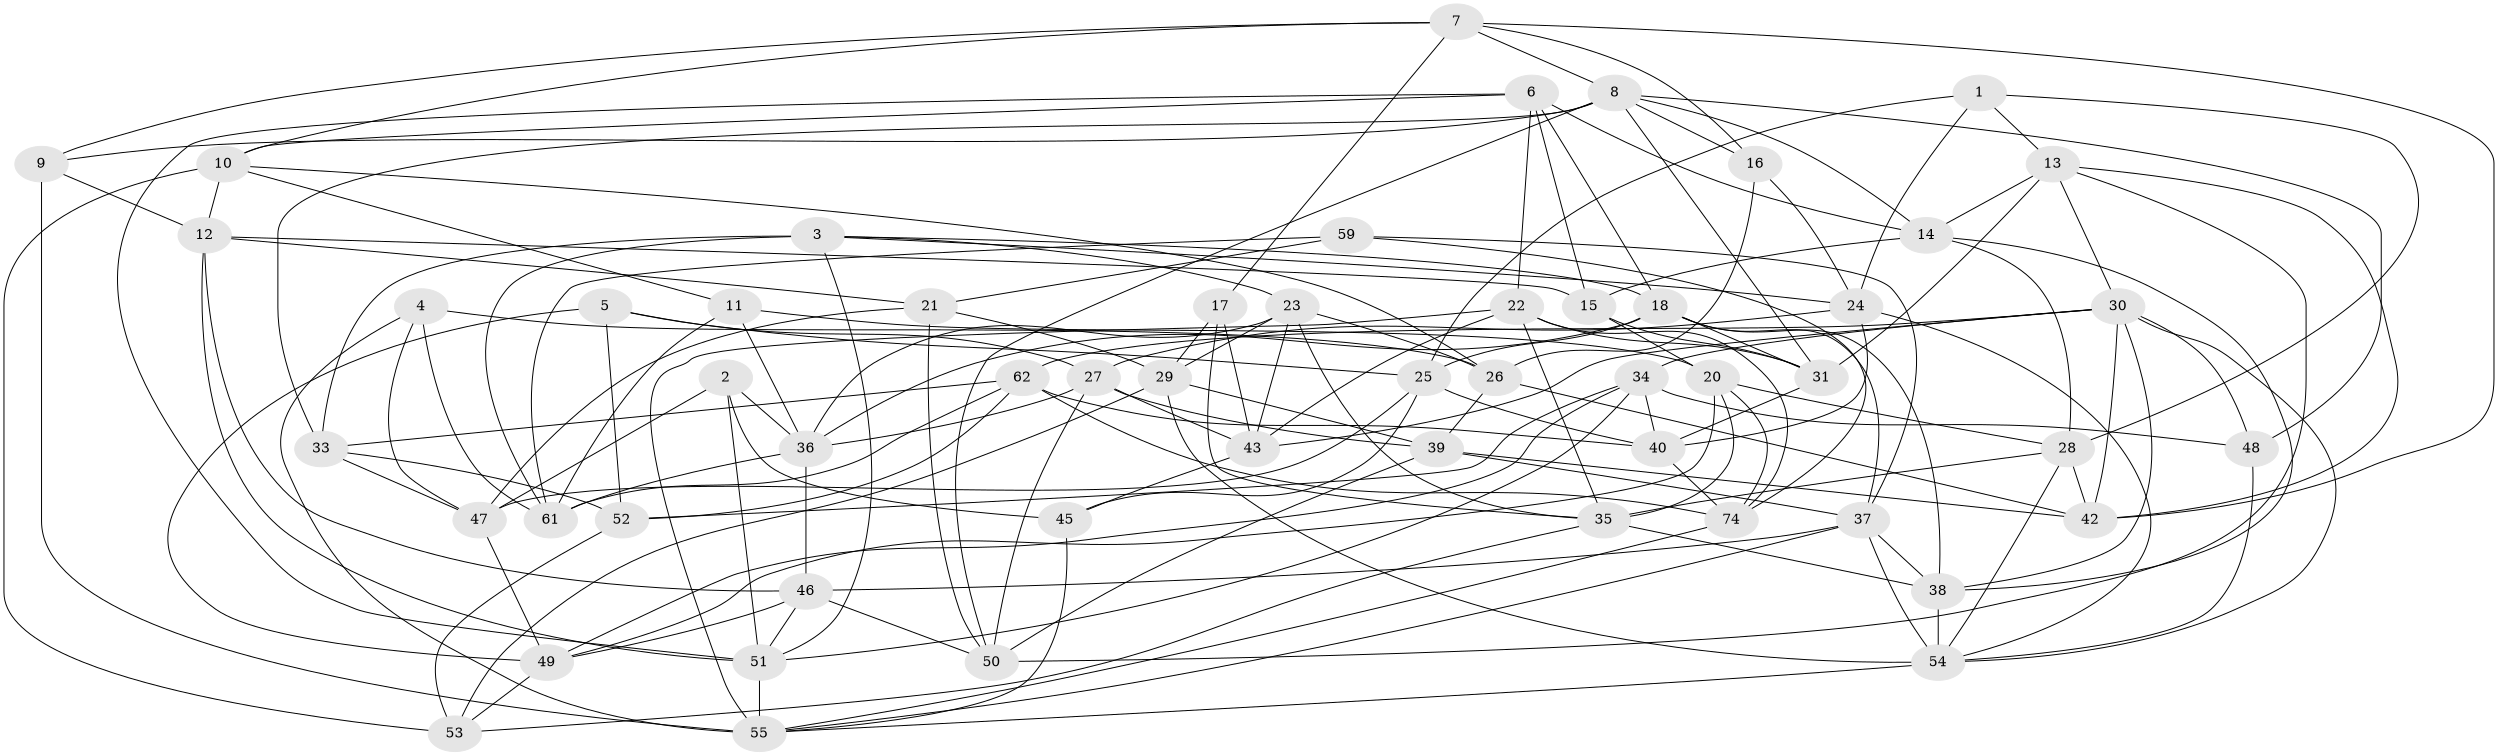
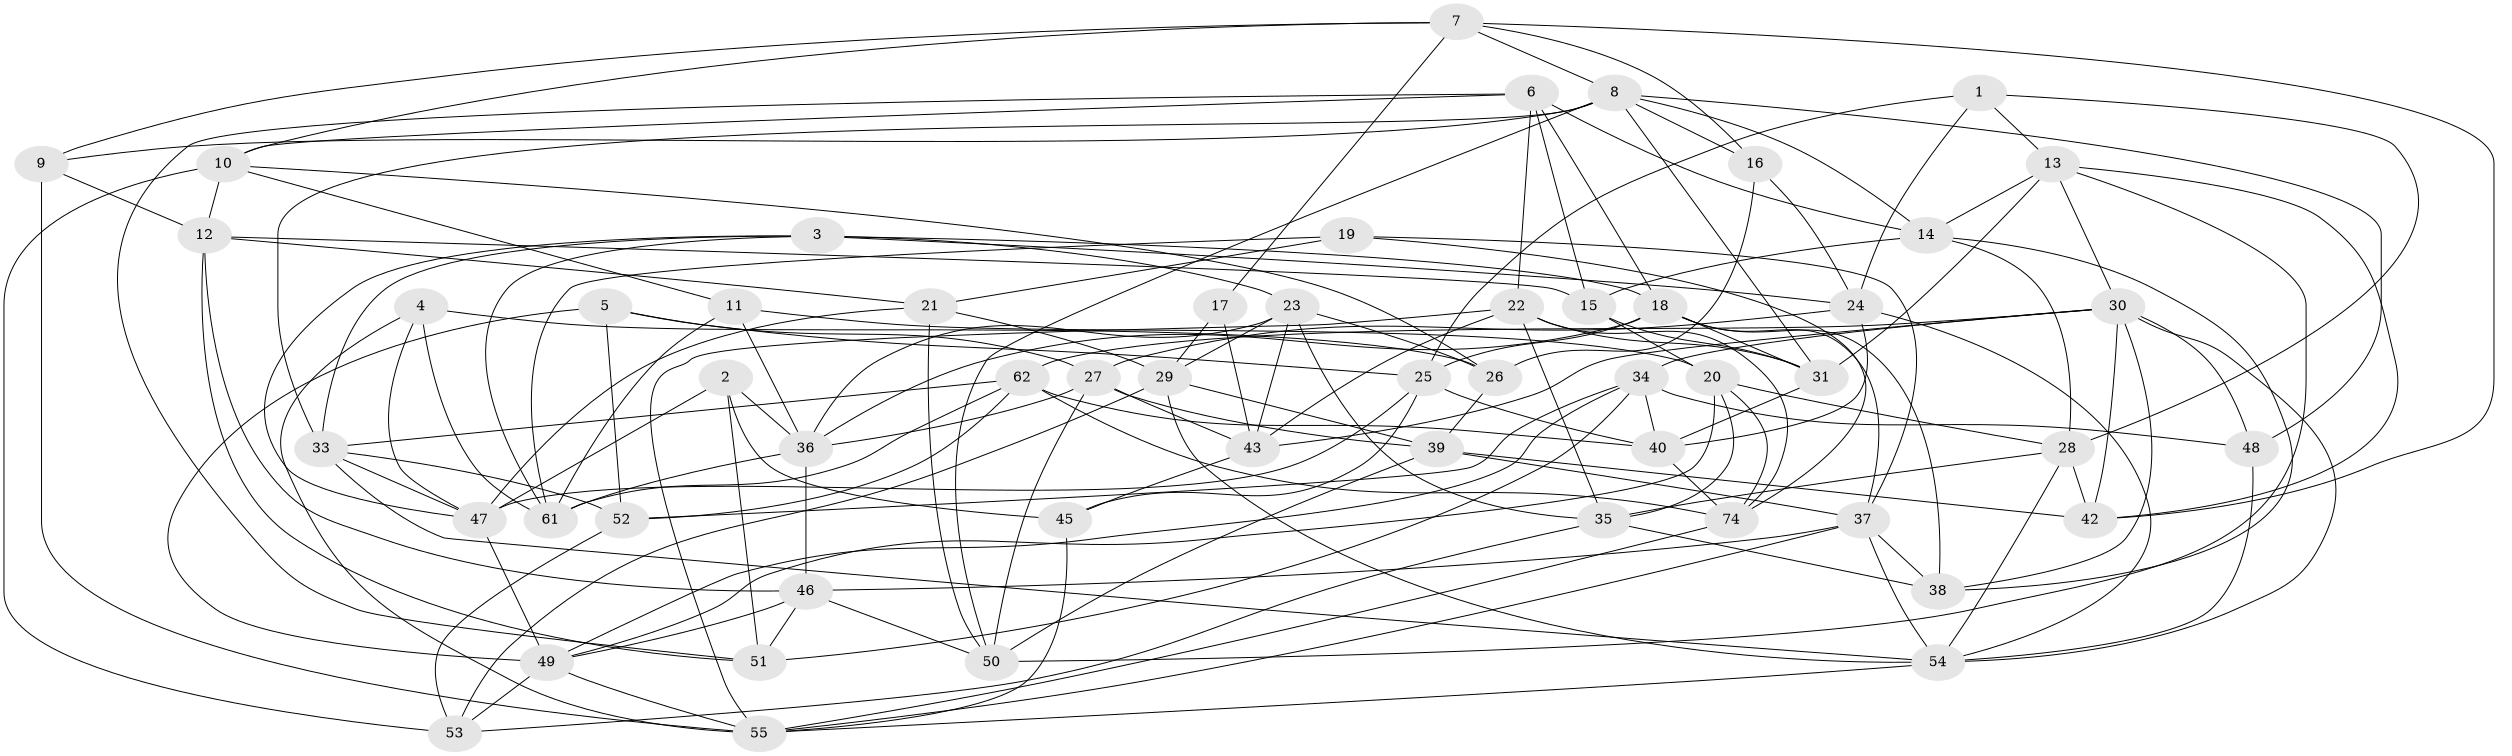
node "59": label "59" -> "19"
edge "26" -- "42": removed
edge "3" -- "51": now "3" -- "47"
edge "17" -- "35": removed
edge "38" -- "54": now "33" -- "54"
edge "51" -- "55": now "49" -- "55"
